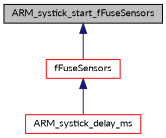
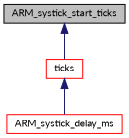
node "ARM_systick_start_fFuseSensors": label "ARM_systick_start_fFuseSensors" -> "ARM_systick_start_ticks"
node "fFuseSensors": label "fFuseSensors" -> "ticks"
